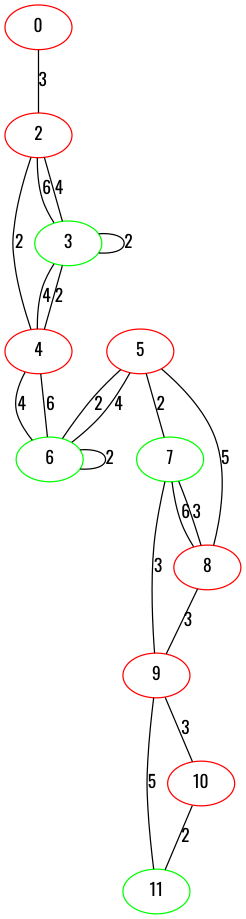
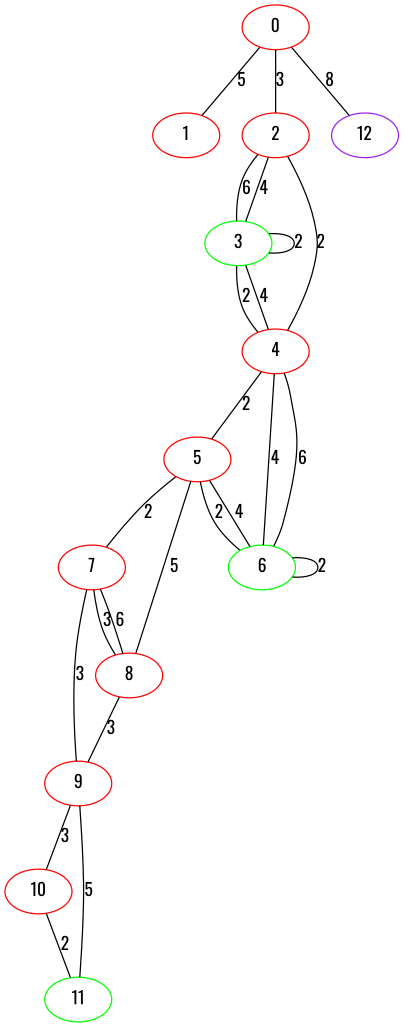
node "1": added
node "12": added
edge "4" -- "5": added, label "2"
node "7": color green -> red
